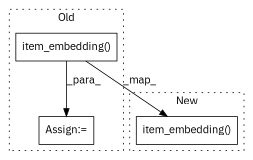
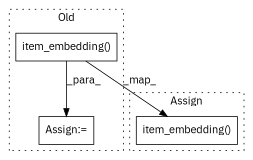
cluster "New": label "New" -> "Assign"
